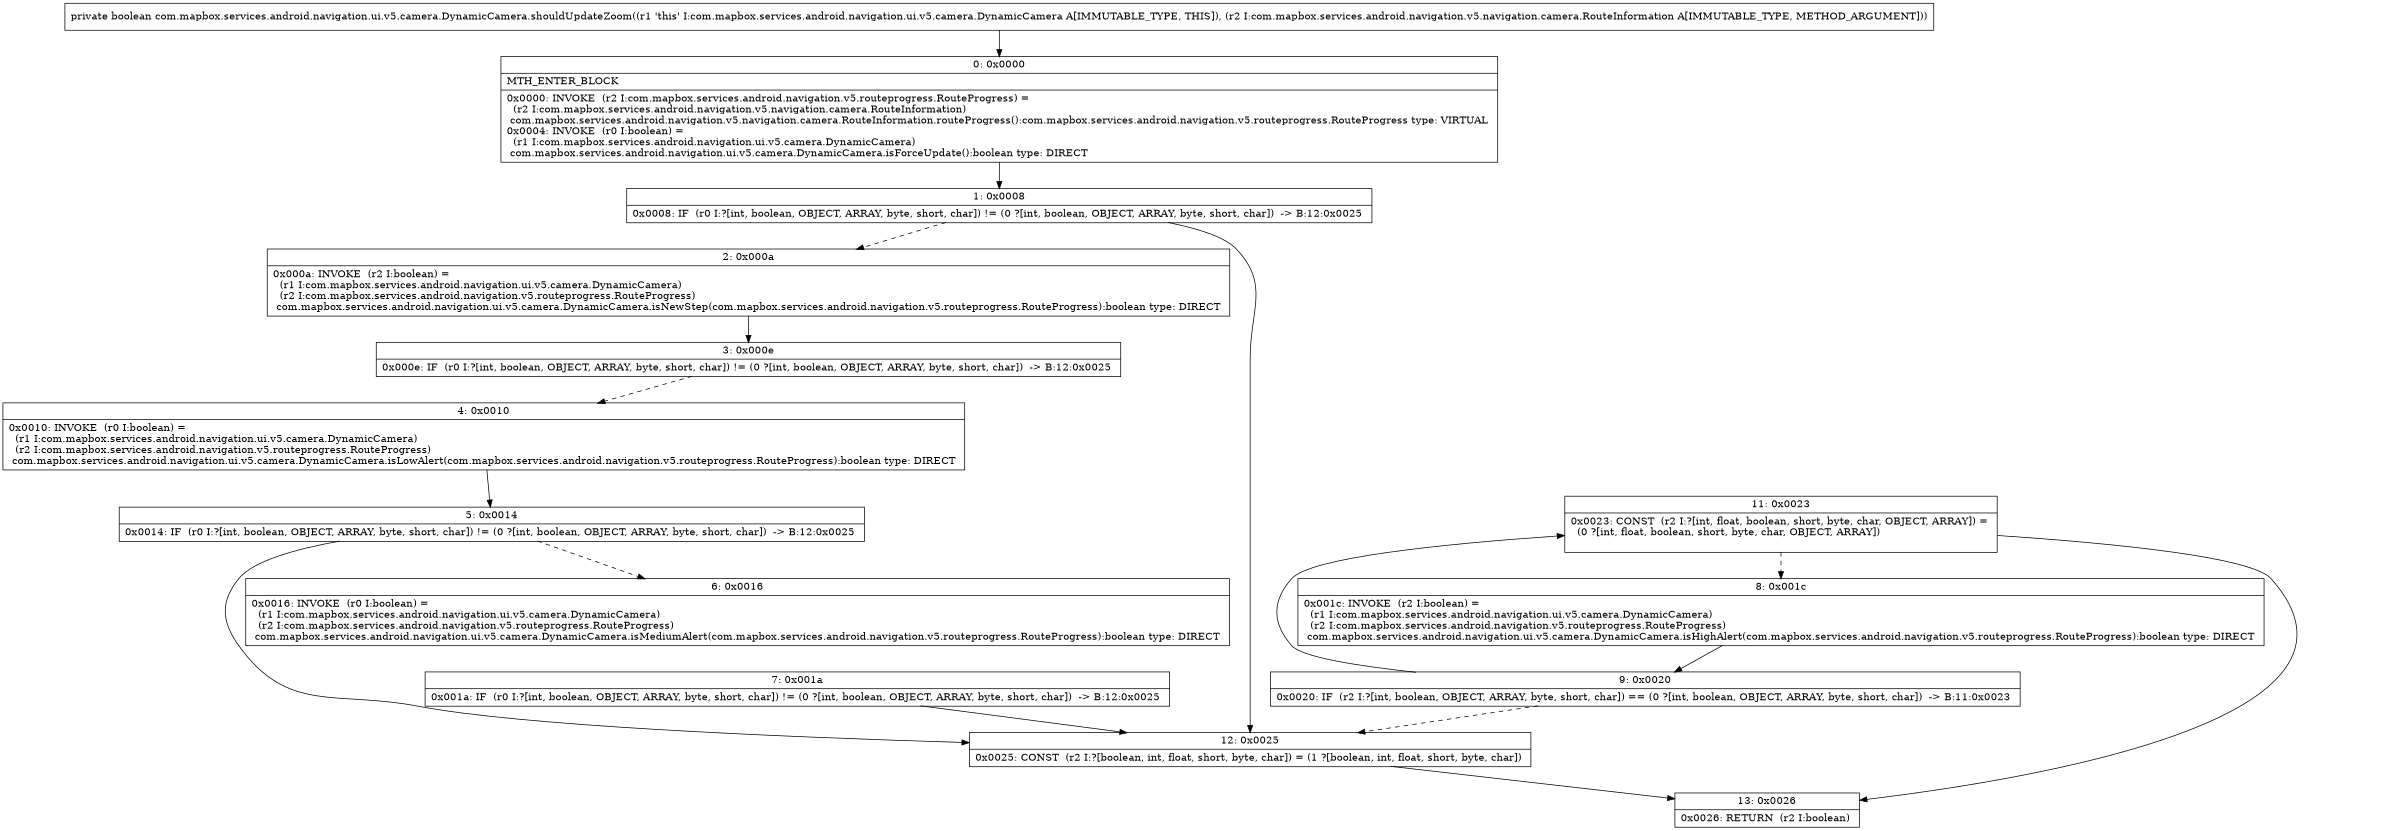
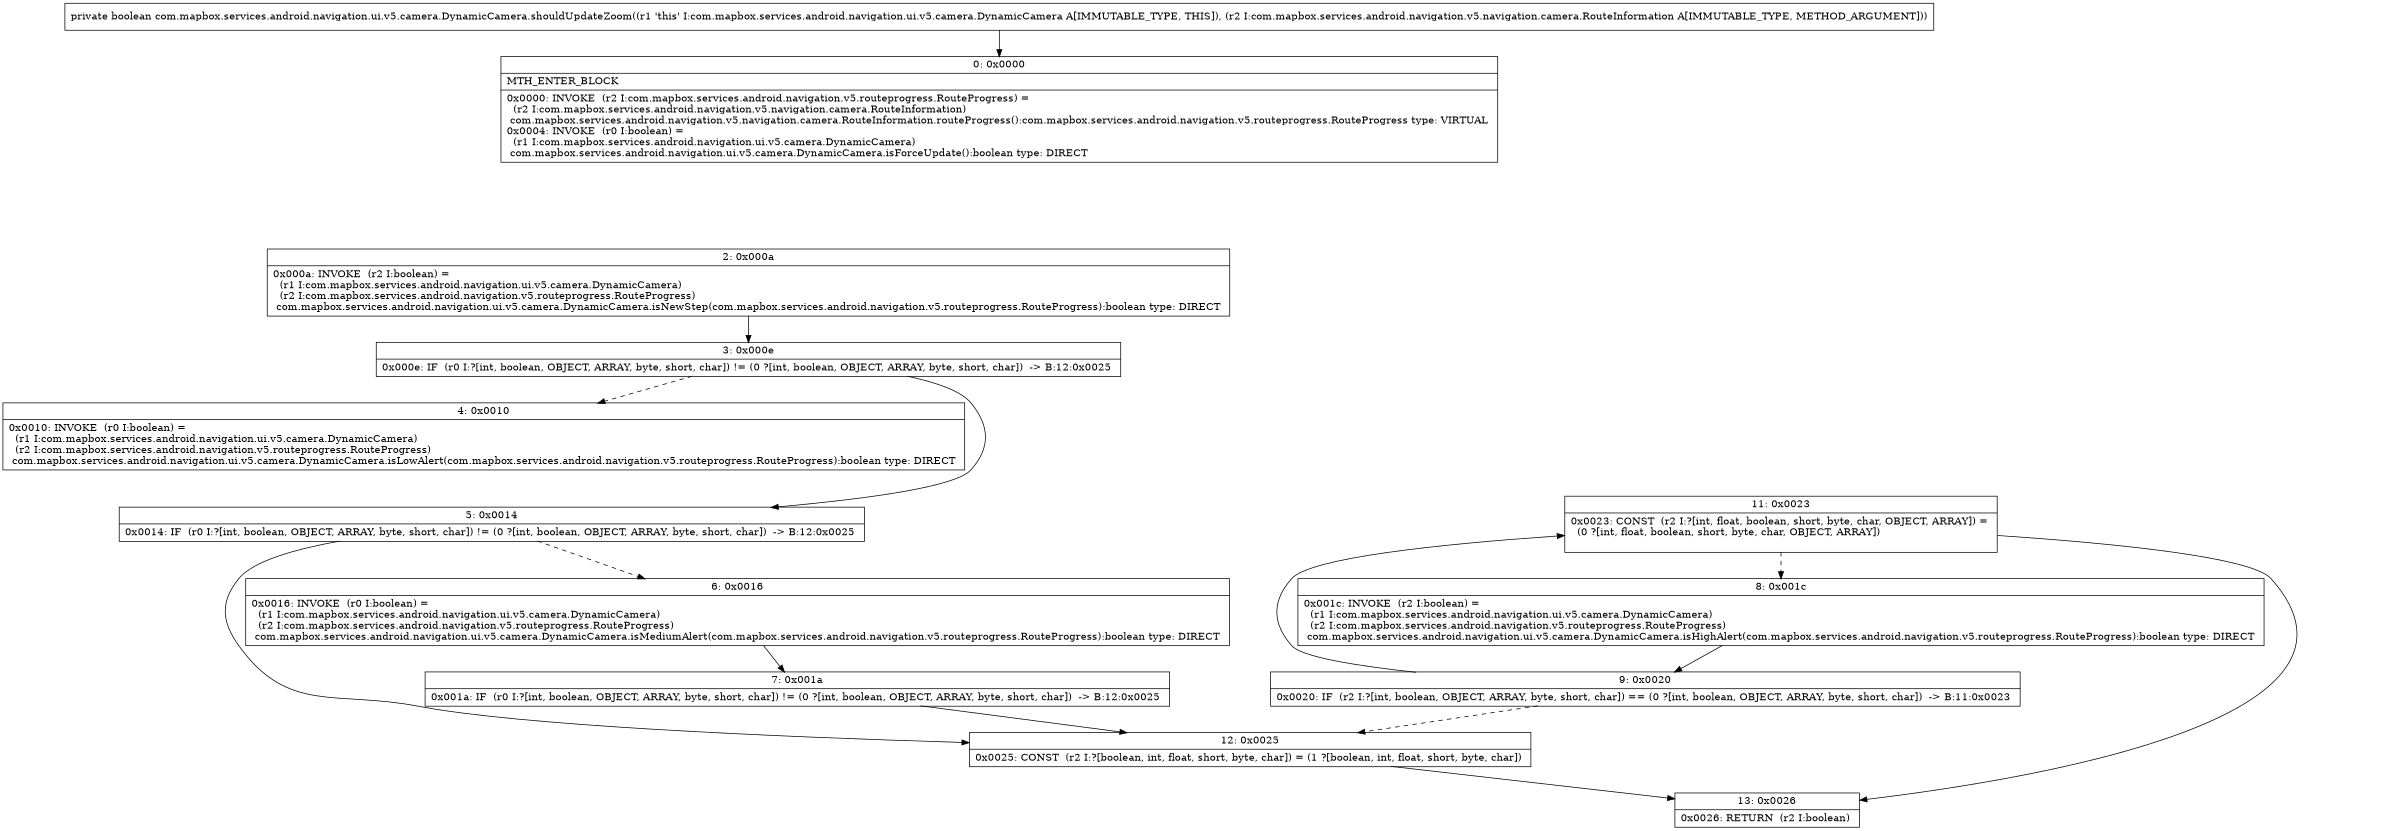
node "1: 0x0008": removed
edge "4: 0x0010" -> "5: 0x0014": now "3: 0x000e" -> "5: 0x0014"
edge "6: 0x0016" -> "7: 0x001a": added
